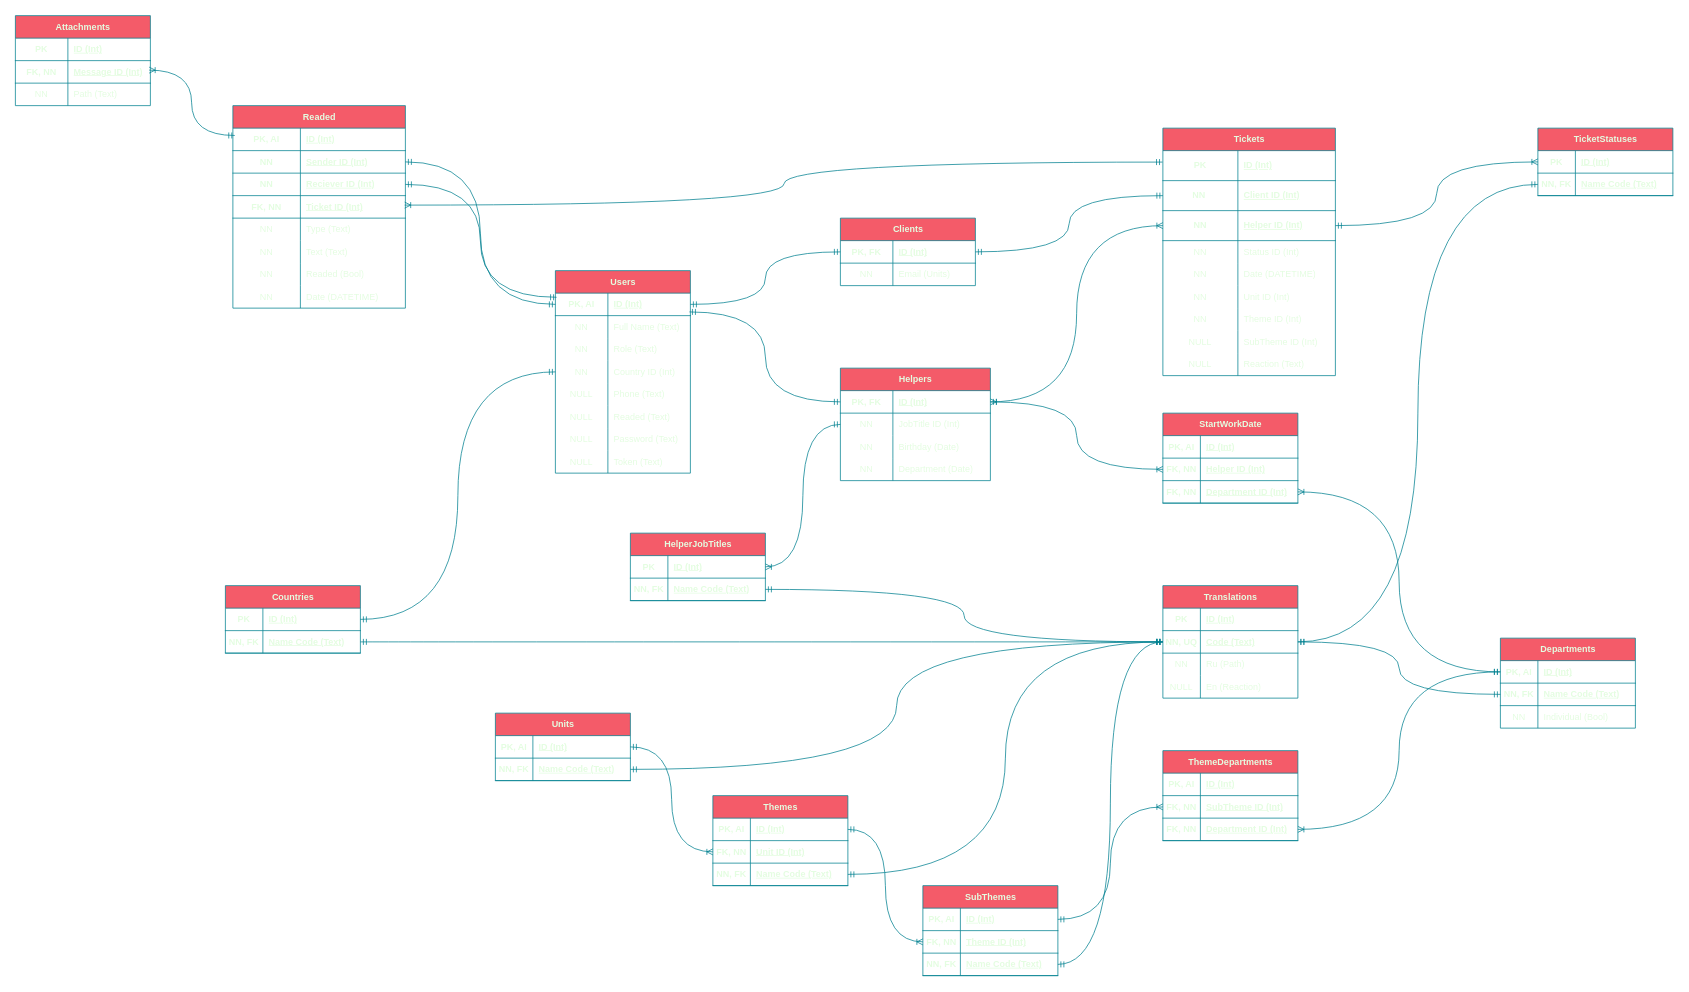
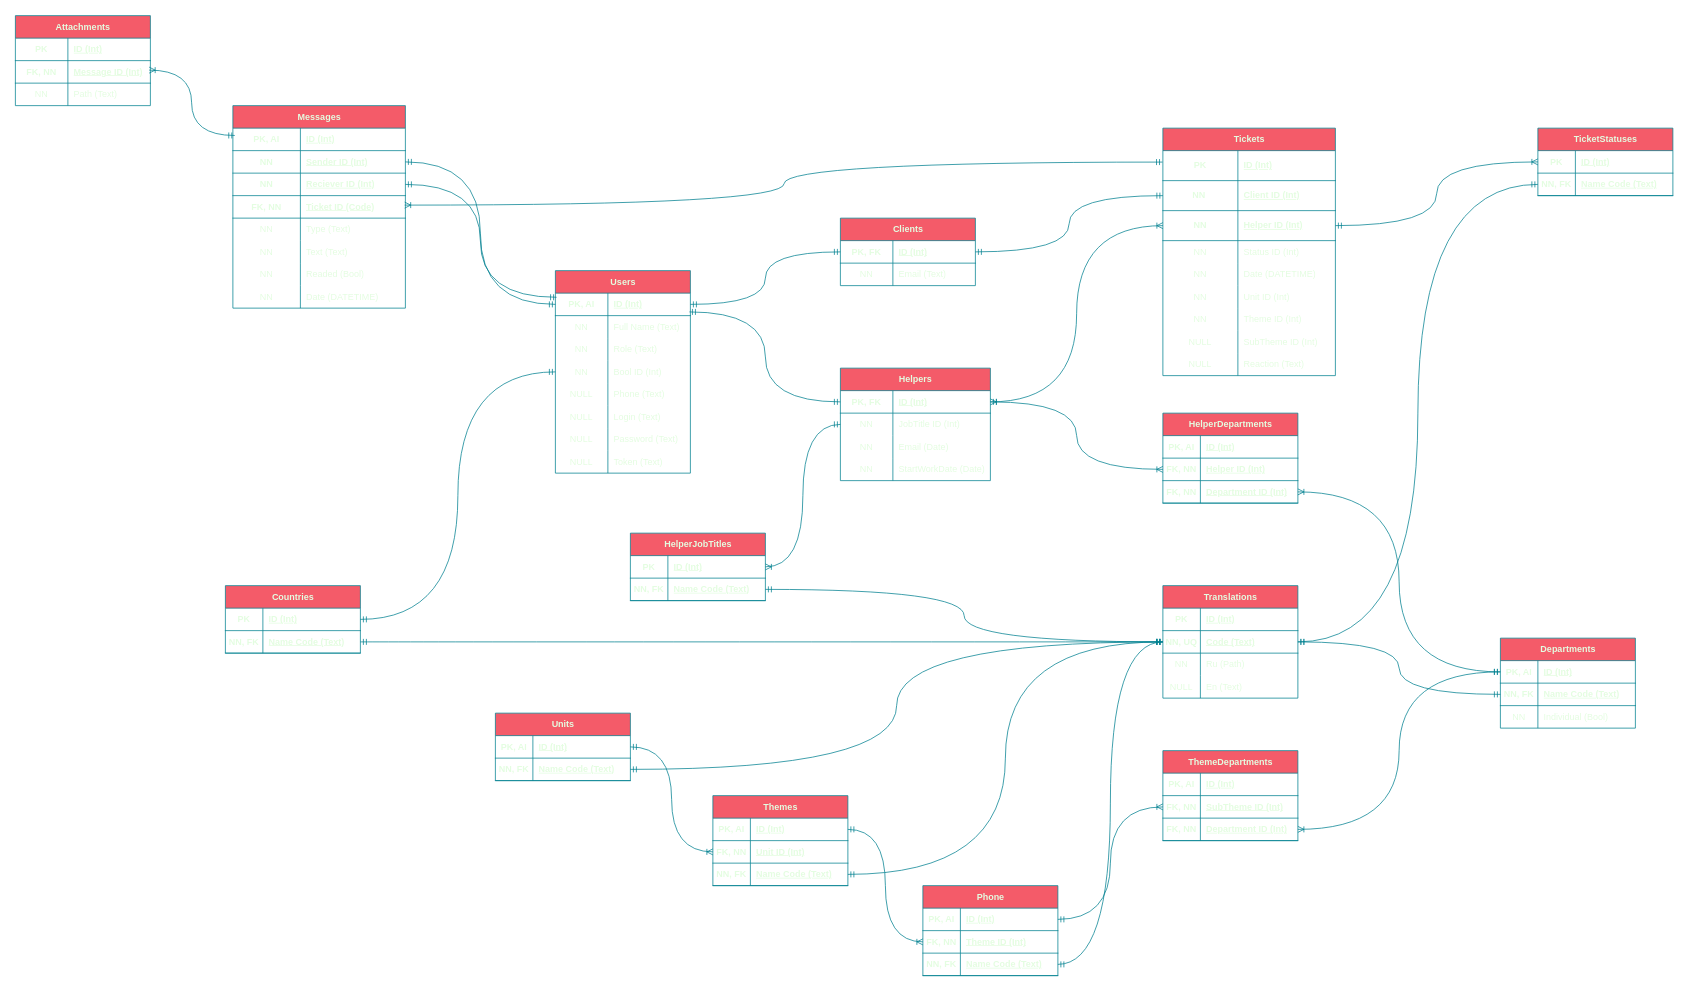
node "Readed": label "Readed" -> "Messages"
node "Ticket ID (Int)": label "Ticket ID (Int)" -> "Ticket ID (Code)"
node "Email (Units)": label "Email (Units)" -> "Email (Text)"
node "Country ID (Int)": label "Country ID (Int)" -> "Bool ID (Int)"
node "Readed (Text)": label "Readed (Text)" -> "Login (Text)"
node "StartWorkDate": label "StartWorkDate" -> "HelperDepartments"
node "Birthday (Date)": label "Birthday (Date)" -> "Email (Date)"
node "Department (Date)": label "Department (Date)" -> "StartWorkDate (Date)"
node "En (Reaction)": label "En (Reaction)" -> "En (Text)"
node "SubThemes": label "SubThemes" -> "Phone"
